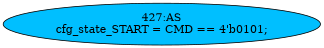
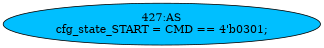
node "427:AS cfg_state_START = CMD == 4'b0101;": label "427:AS cfg_state_START = CMD == 4'b0101;" -> "427:AS cfg_state_START = CMD == 4'b0301;"
